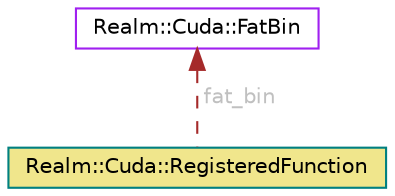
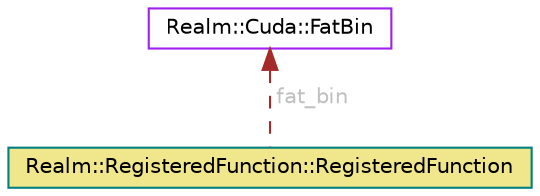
node "Realm::Cuda::RegisteredFunction": label "Realm::Cuda::RegisteredFunction" -> "Realm::RegisteredFunction::RegisteredFunction"
